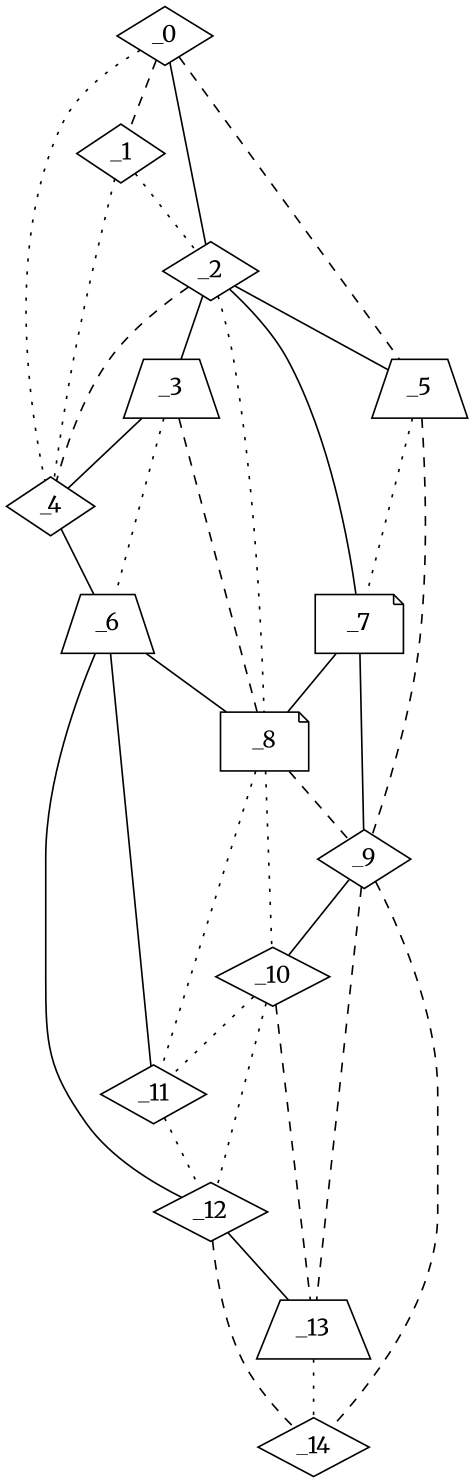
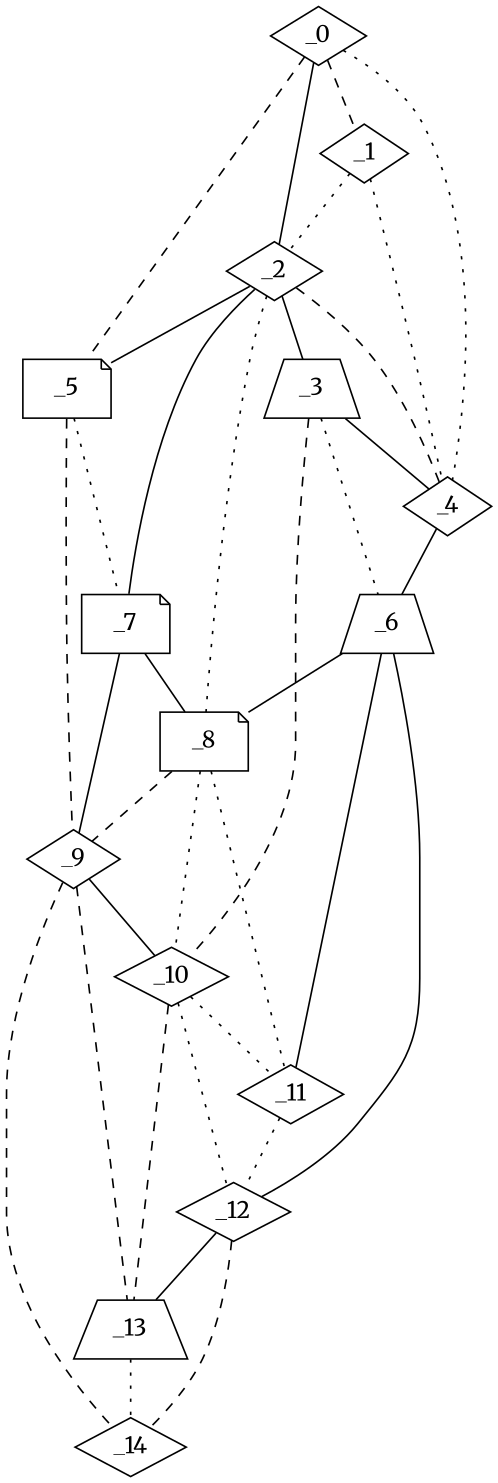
node "_5": shape trapezium -> note
edge "_3" -- "_8": now "_3" -- "_10"
